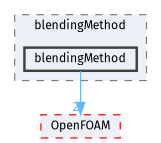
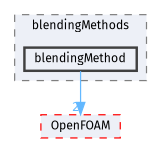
cluster "blendingMethod": label "blendingMethod" -> "blendingMethods"
